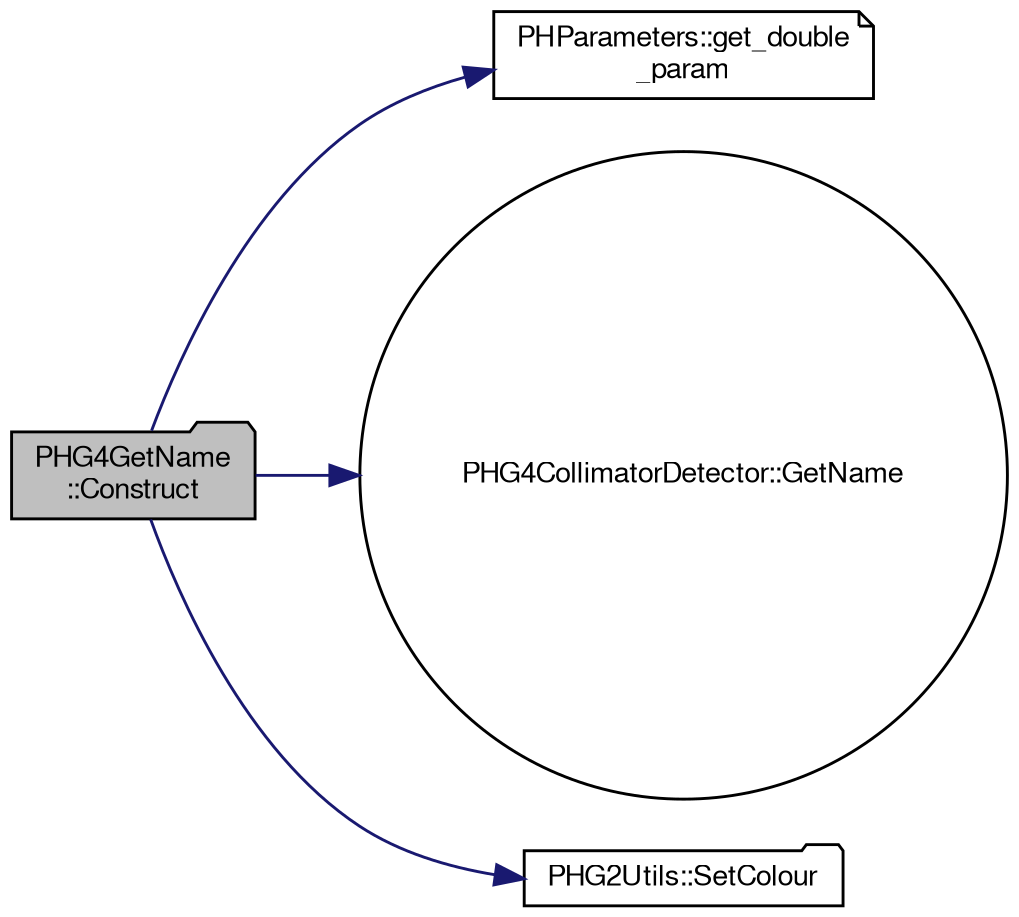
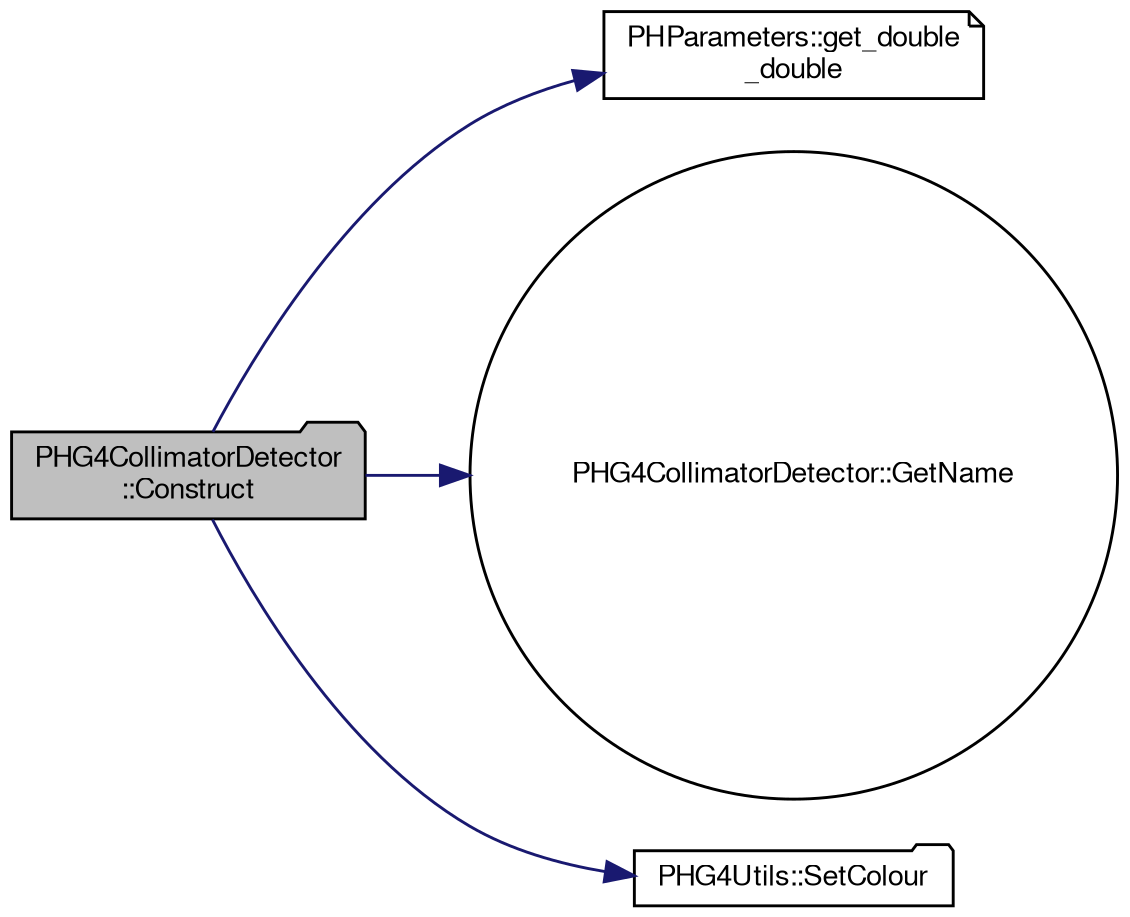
node "PHParameters::get_double _param": label "PHParameters::get_double _param" -> "PHParameters::get_double _double"
node "PHG4GetName ::Construct": label "PHG4GetName ::Construct" -> "PHG4CollimatorDetector ::Construct"
node "PHG2Utils::SetColour": label "PHG2Utils::SetColour" -> "PHG4Utils::SetColour"
